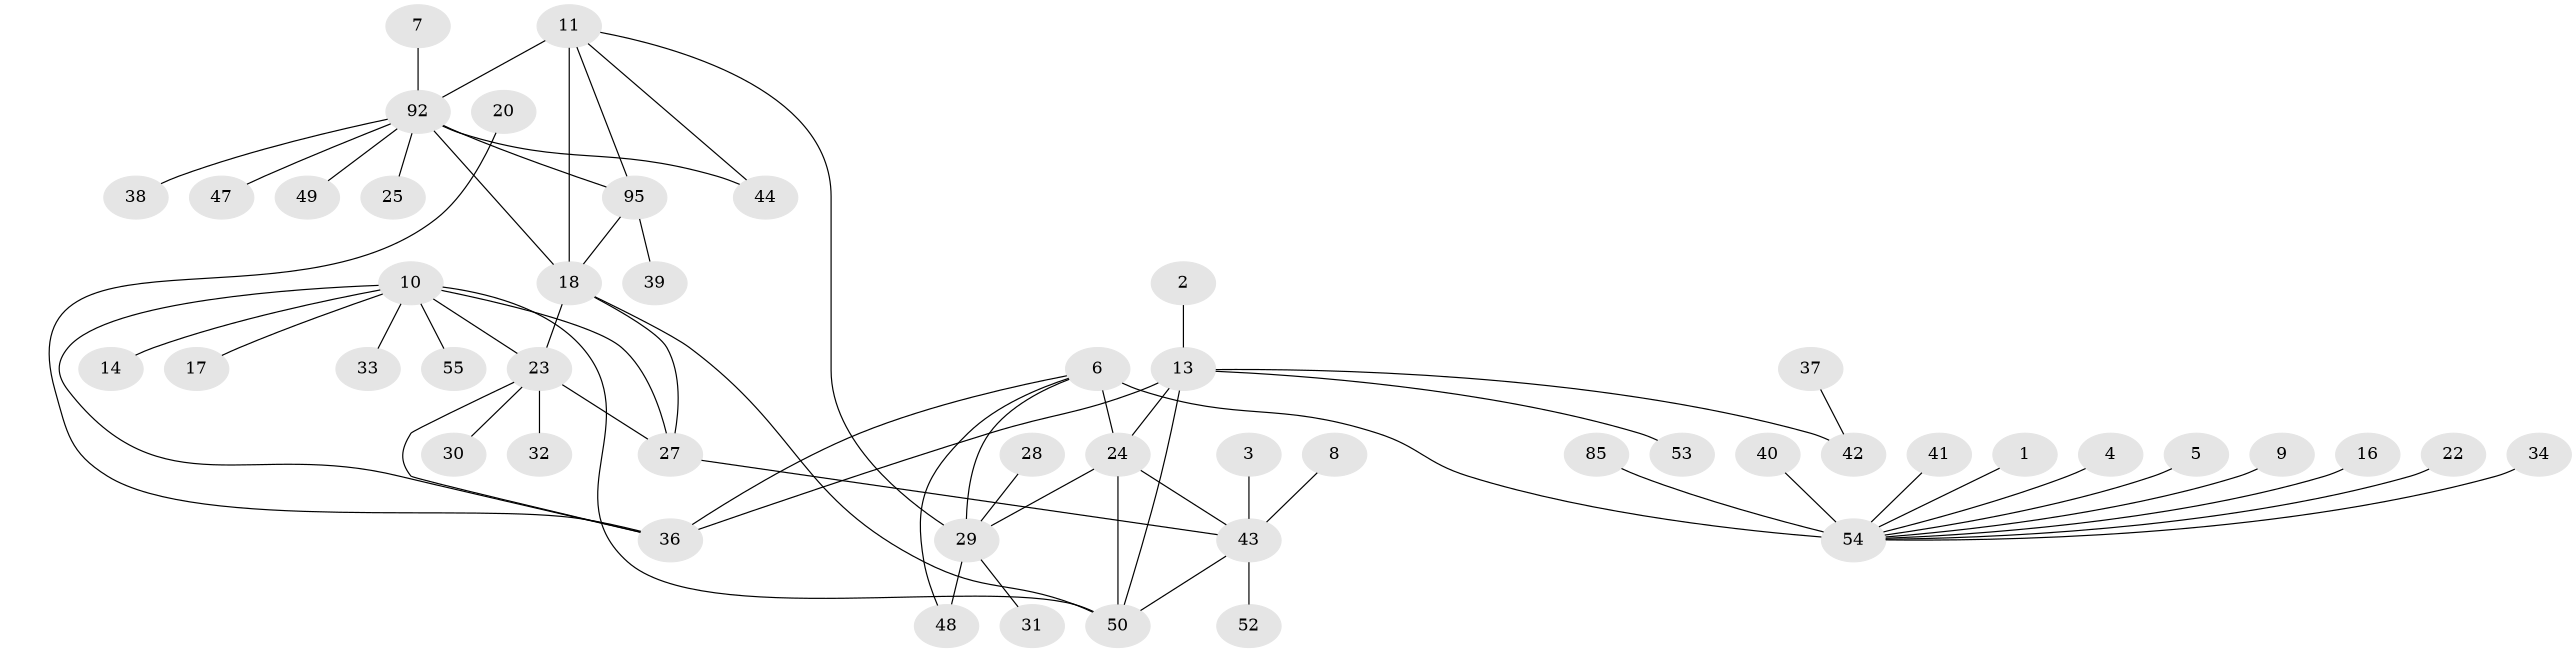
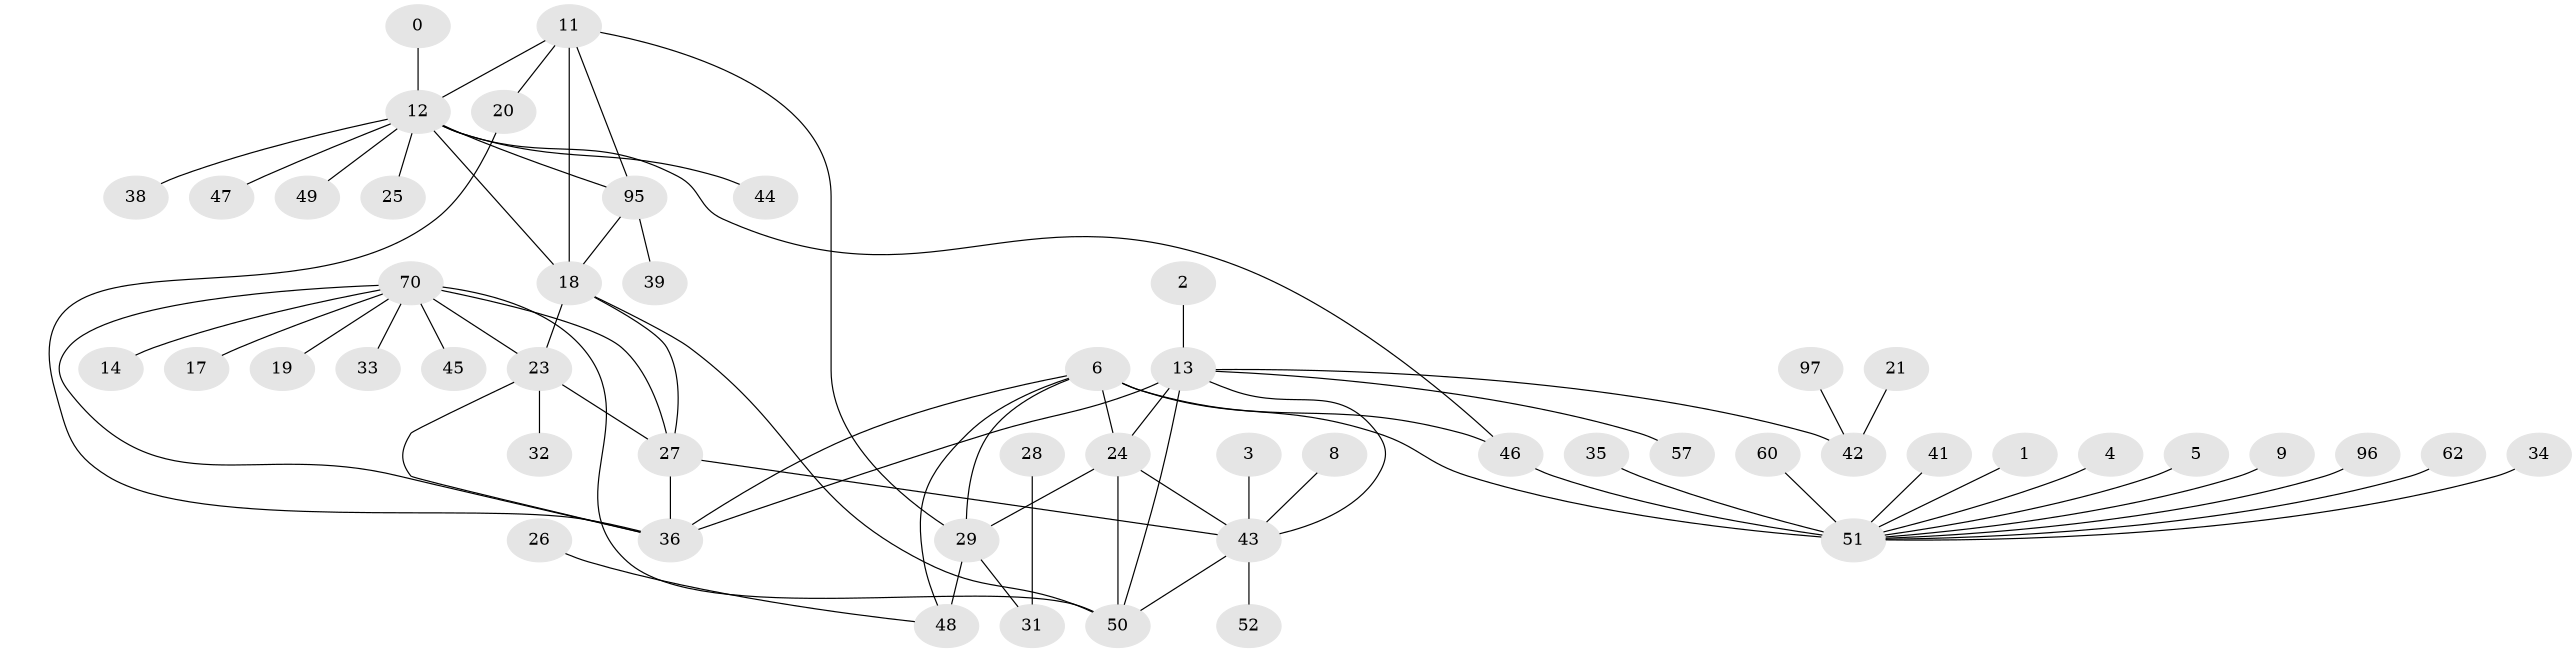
node "7": label "7" -> "0"
node "92": label "92" -> "12"
edge "11" -- "44": now "11" -- "20"
node "10": label "10" -> "70"
node "19": added
node "55": label "55" -> "45"
node "37": label "37" -> "97"
node "21": added
edge "13" -- "43": added
node "30": removed
node "46": added
node "85": label "85" -> "35"
node "53": label "53" -> "57"
node "40": label "40" -> "60"
node "16": label "16" -> "96"
node "22": label "22" -> "62"
edge "28" -- "29": now "28" -- "31"
edge "27" -- "36": added
node "26": added
node "54": label "54" -> "51"
